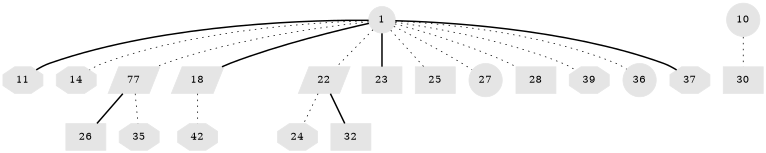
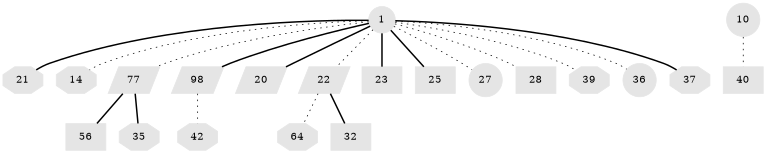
edge "1" -- "25": style dotted -> bold
node "11": label "11" -> "21"
node "18": label "18" -> "98"
node "20": added
node "30": label "30" -> "40"
edge "77" -- "35": style dotted -> bold
node "26": label "26" -> "56"
node "24": label "24" -> "64"
